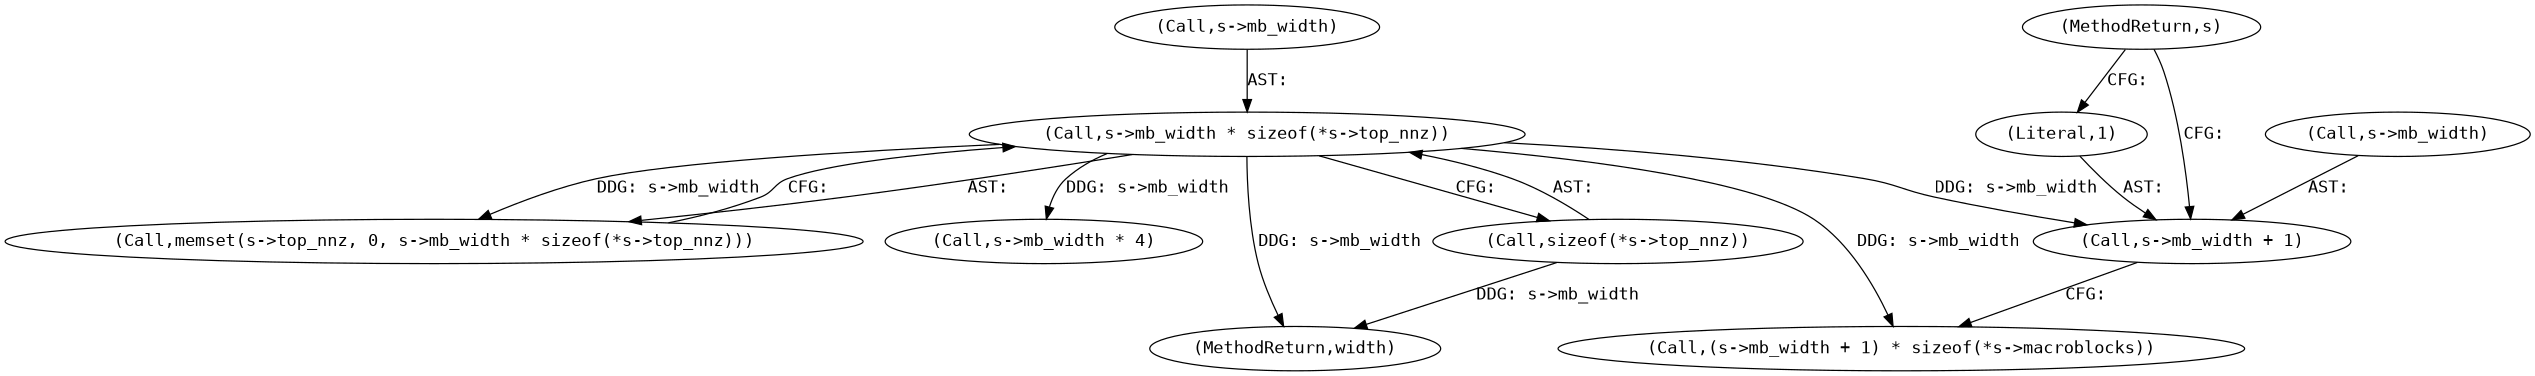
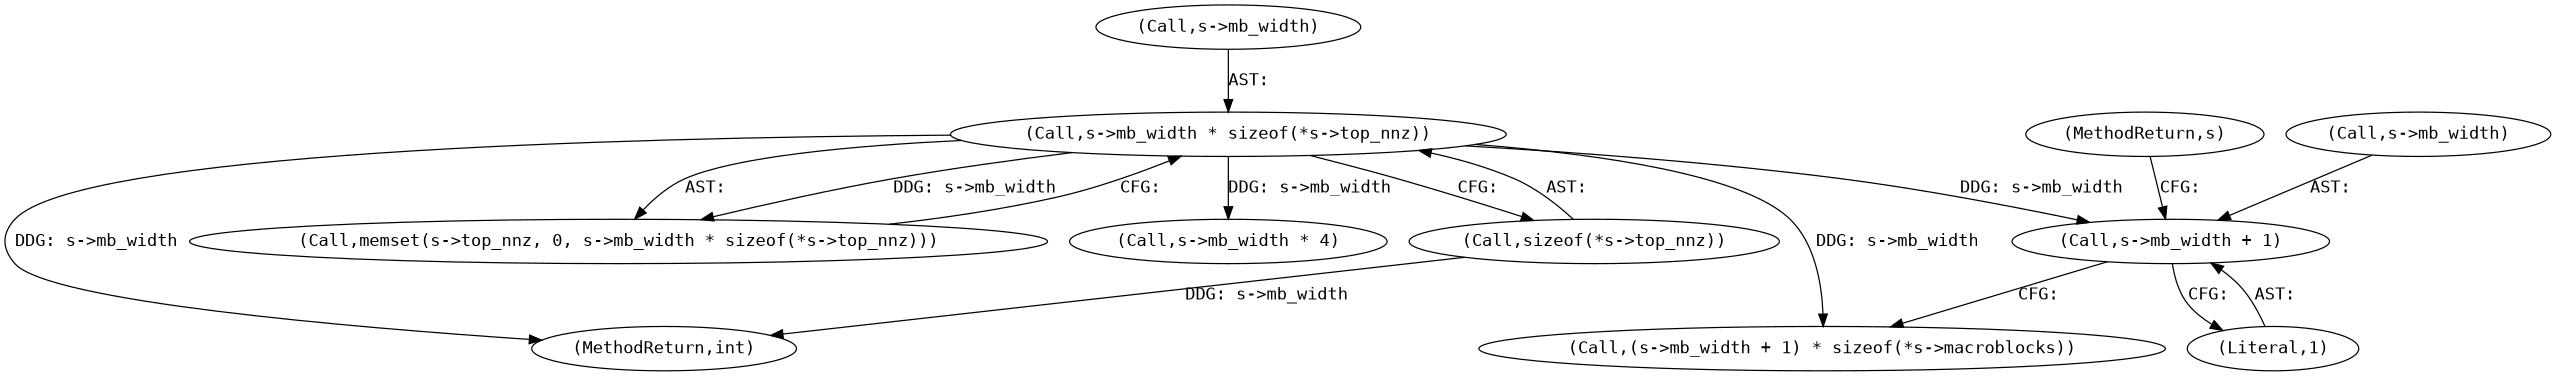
edge "(MethodReturn,s)" -> "(Literal,1)": now "(Call,s->mb_width + 1)" -> "(Literal,1)"
node "(MethodReturn,width)": label "(MethodReturn,width)" -> "(MethodReturn,int)"
